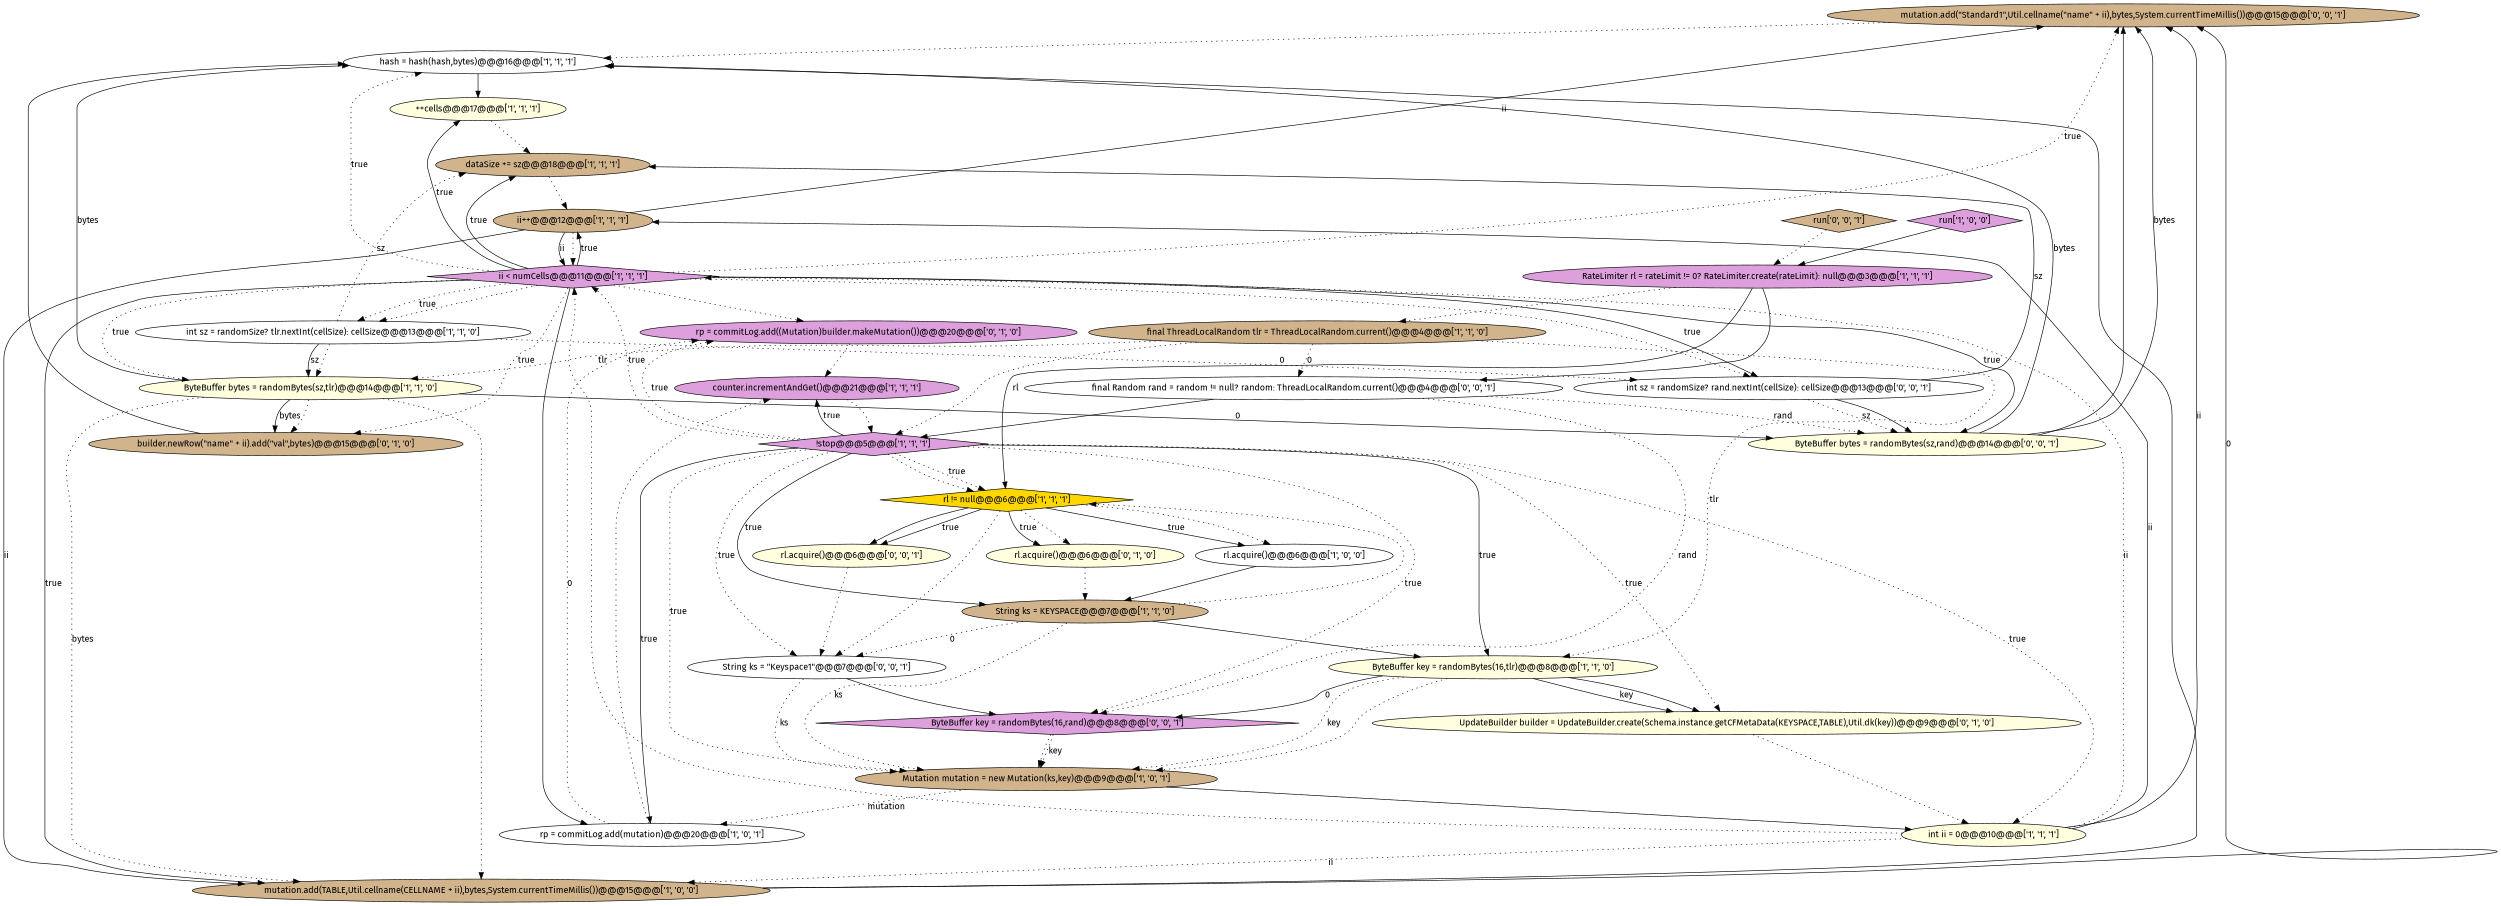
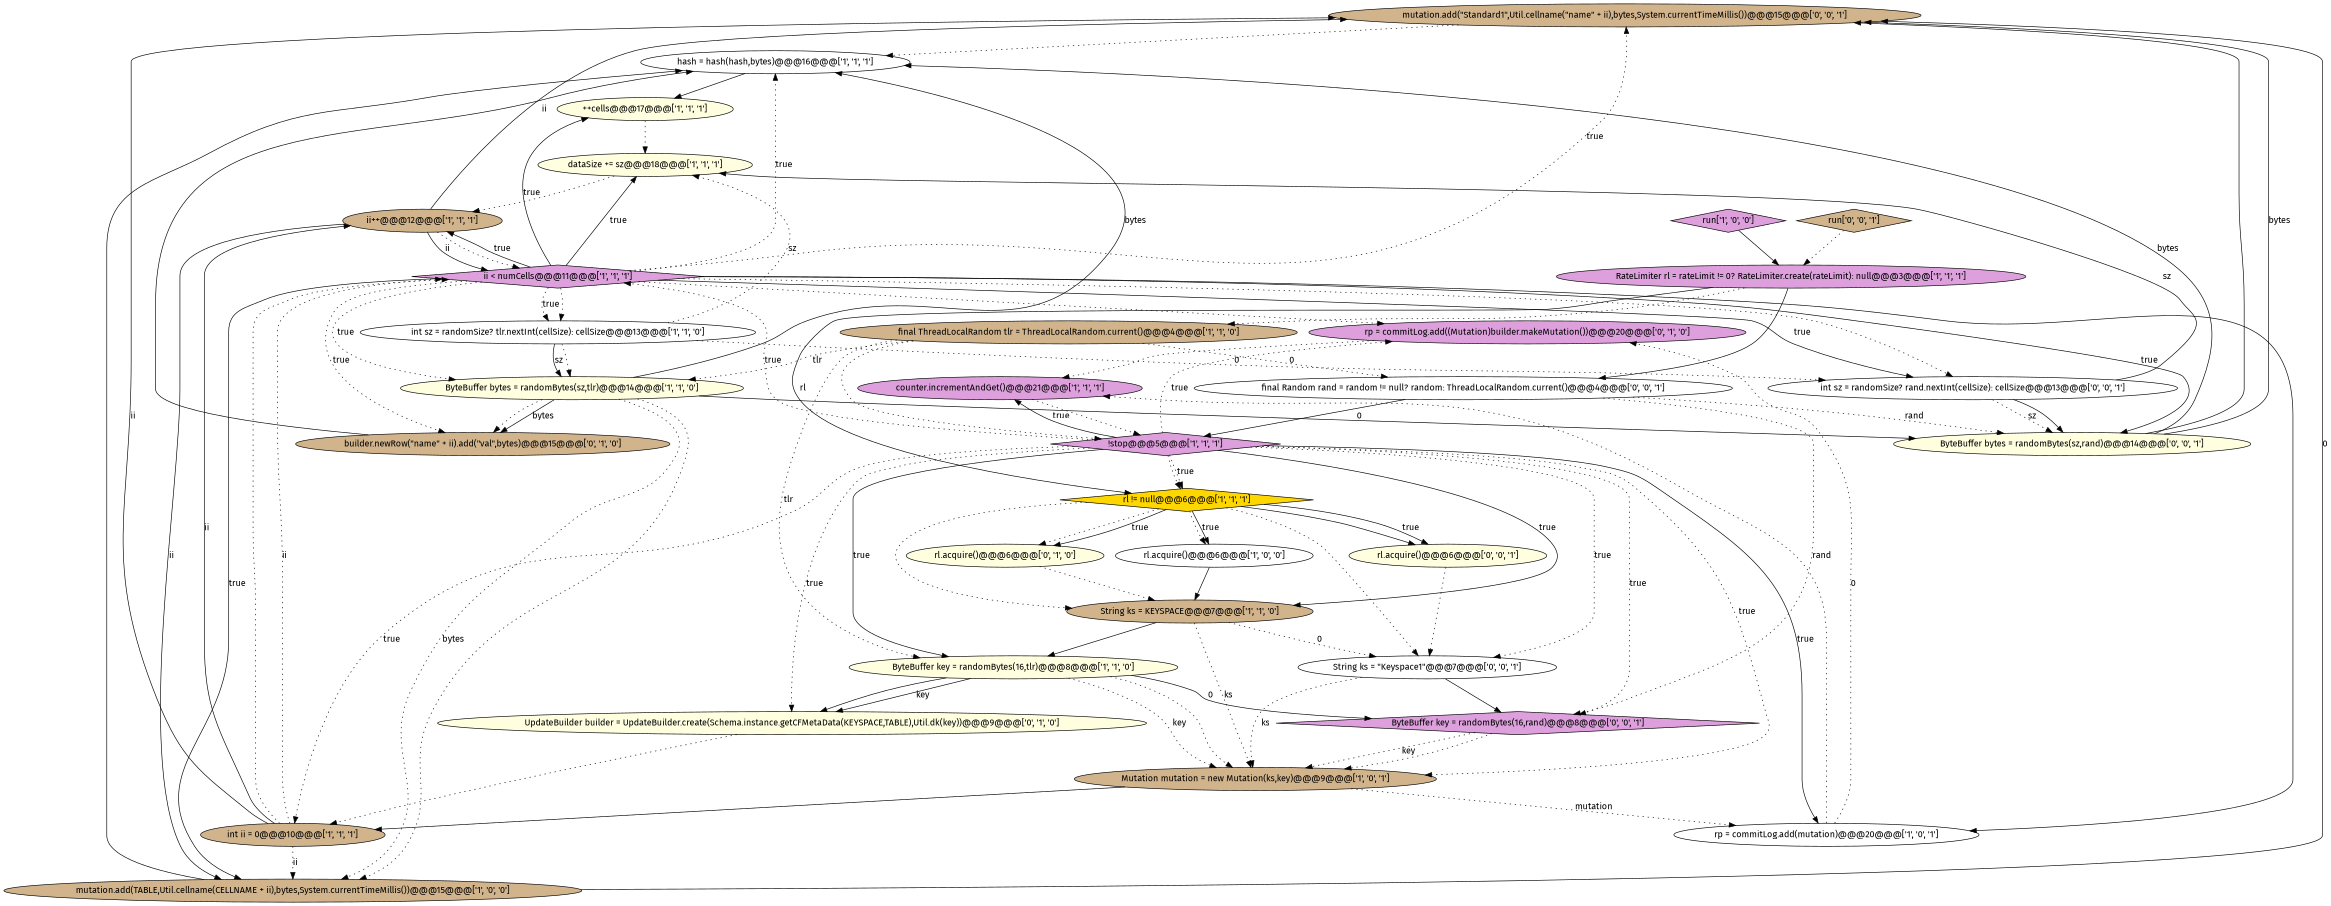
node "dataSize += sz@@@18@@@['1', '1', '1']": fillcolor tan -> lightyellow
edge "String ks = KEYSPACE@@@7@@@['1', '1', '0']" -> "rl != null@@@6@@@['1', '1', '1']": reversed
node "int ii = 0@@@10@@@['1', '1', '1']": fillcolor lightyellow -> tan
